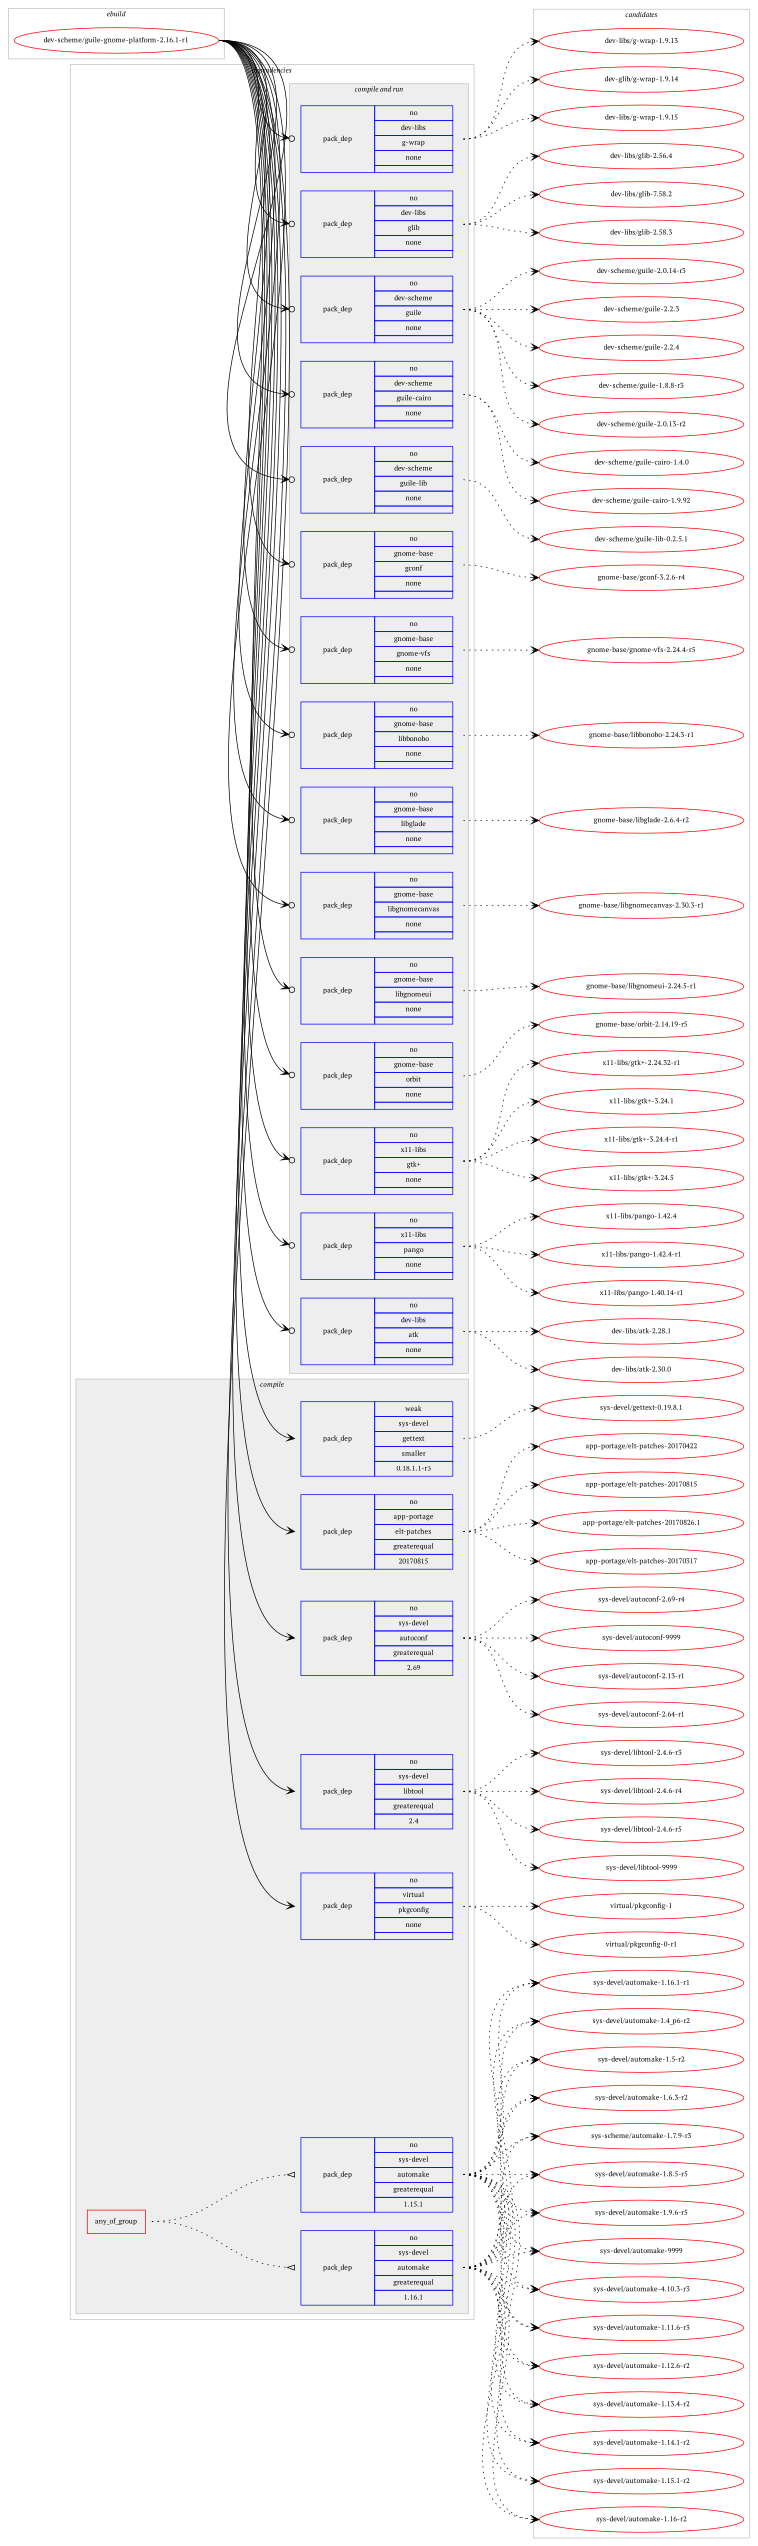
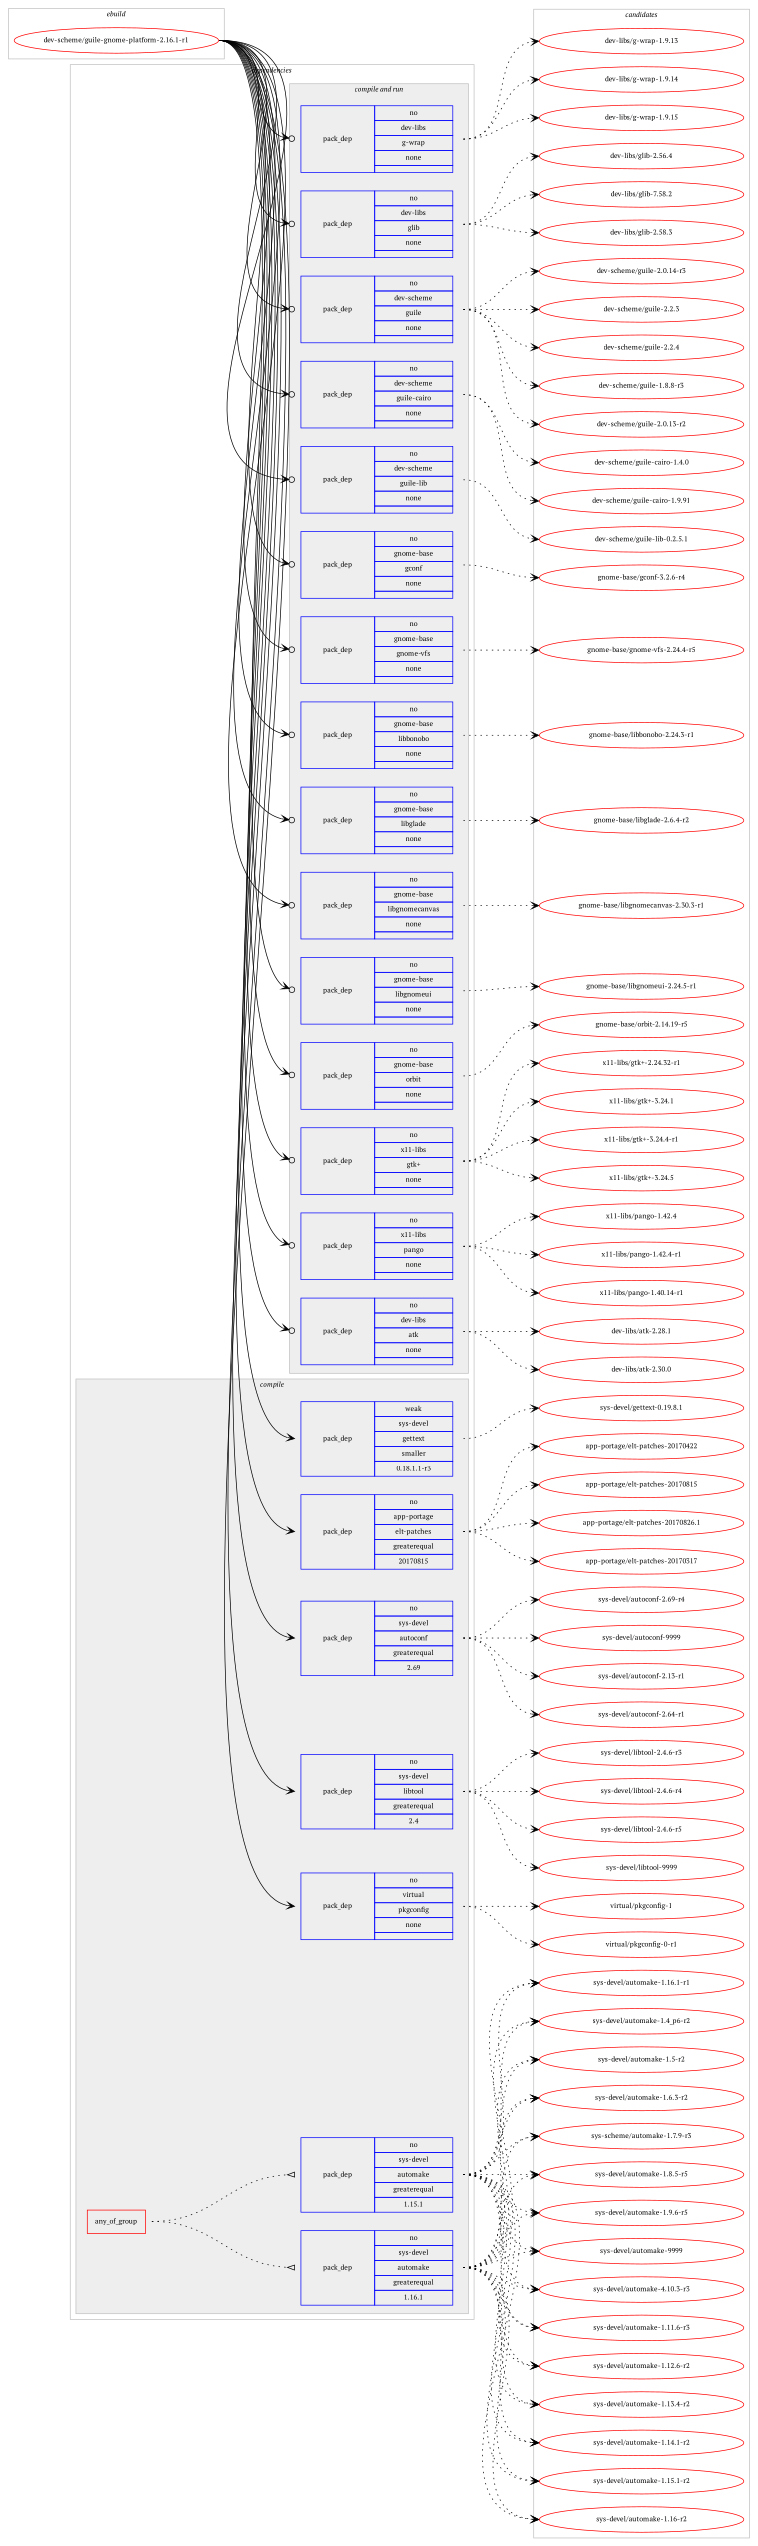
node "dev-glib/g-wrap-1.9.14": label "dev-glib/g-wrap-1.9.14" -> "dev-libs/g-wrap-1.9.14"
node "dev-scheme/guile-cairo-1.9.92": label "dev-scheme/guile-cairo-1.9.92" -> "dev-scheme/guile-cairo-1.9.91"
